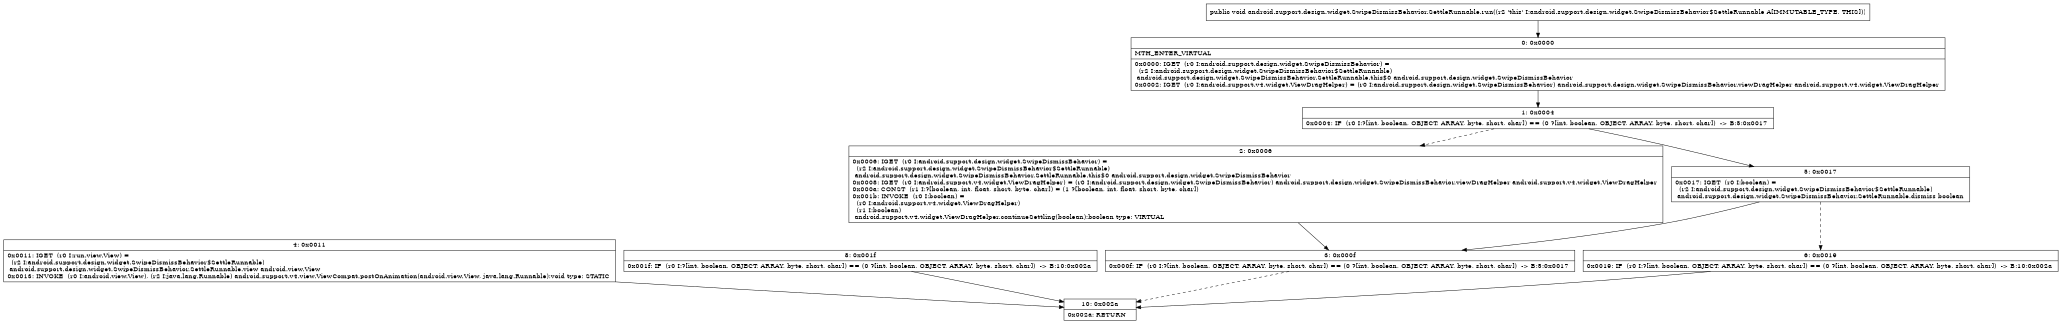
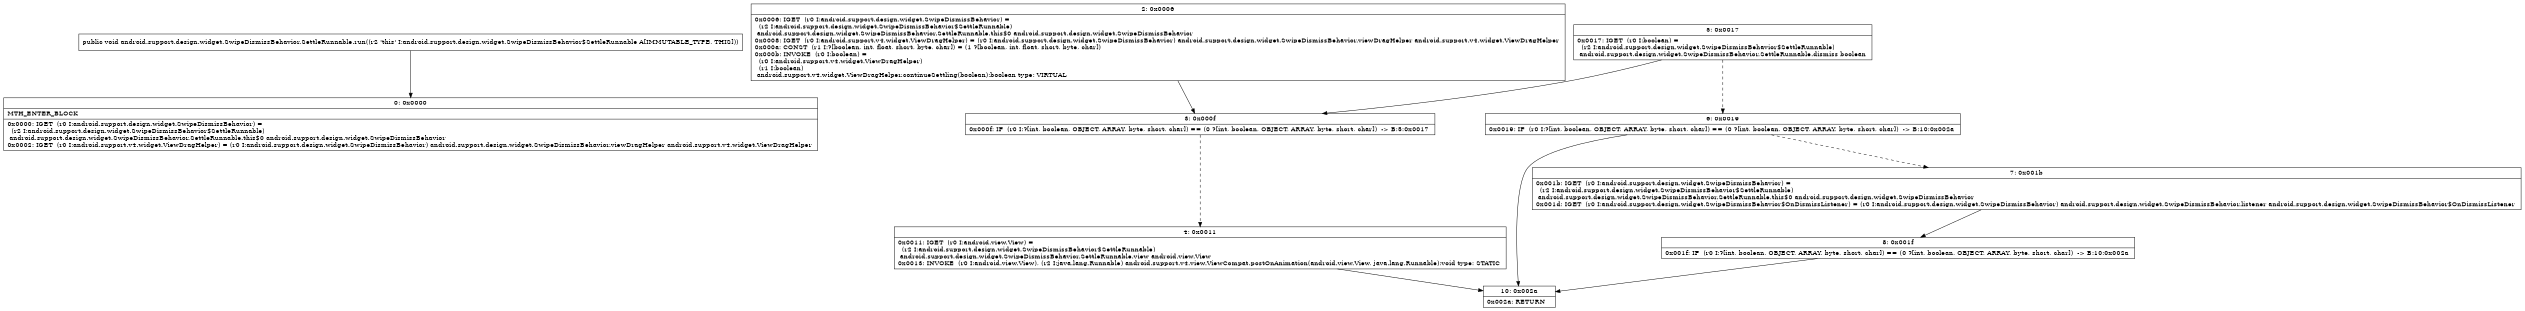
node "0: 0x0000": text "MTH_ENTER_VIRTUAL" -> "MTH_ENTER_BLOCK"
node "1: 0x0004": removed
node "7: 0x001b": added
node "2: 0x0006": text "0x001b: INVOKE  (r0 I:boolean) =" -> "0x000b: INVOKE  (r0 I:boolean) ="
node "4: 0x0011": text "0x0011: IGET  (r0 I:run.view.View) =" -> "0x0011: IGET  (r0 I:android.view.View) ="
edge "3: 0x000f" -> "10: 0x002a": now "3: 0x000f" -> "4: 0x0011"
